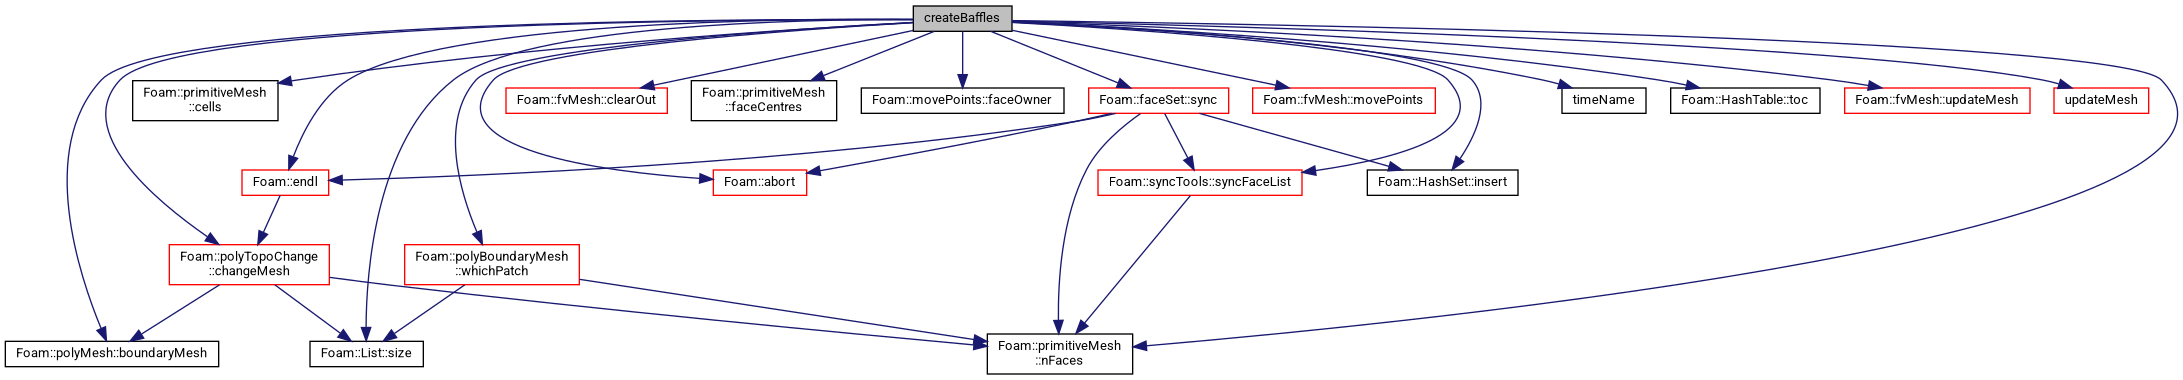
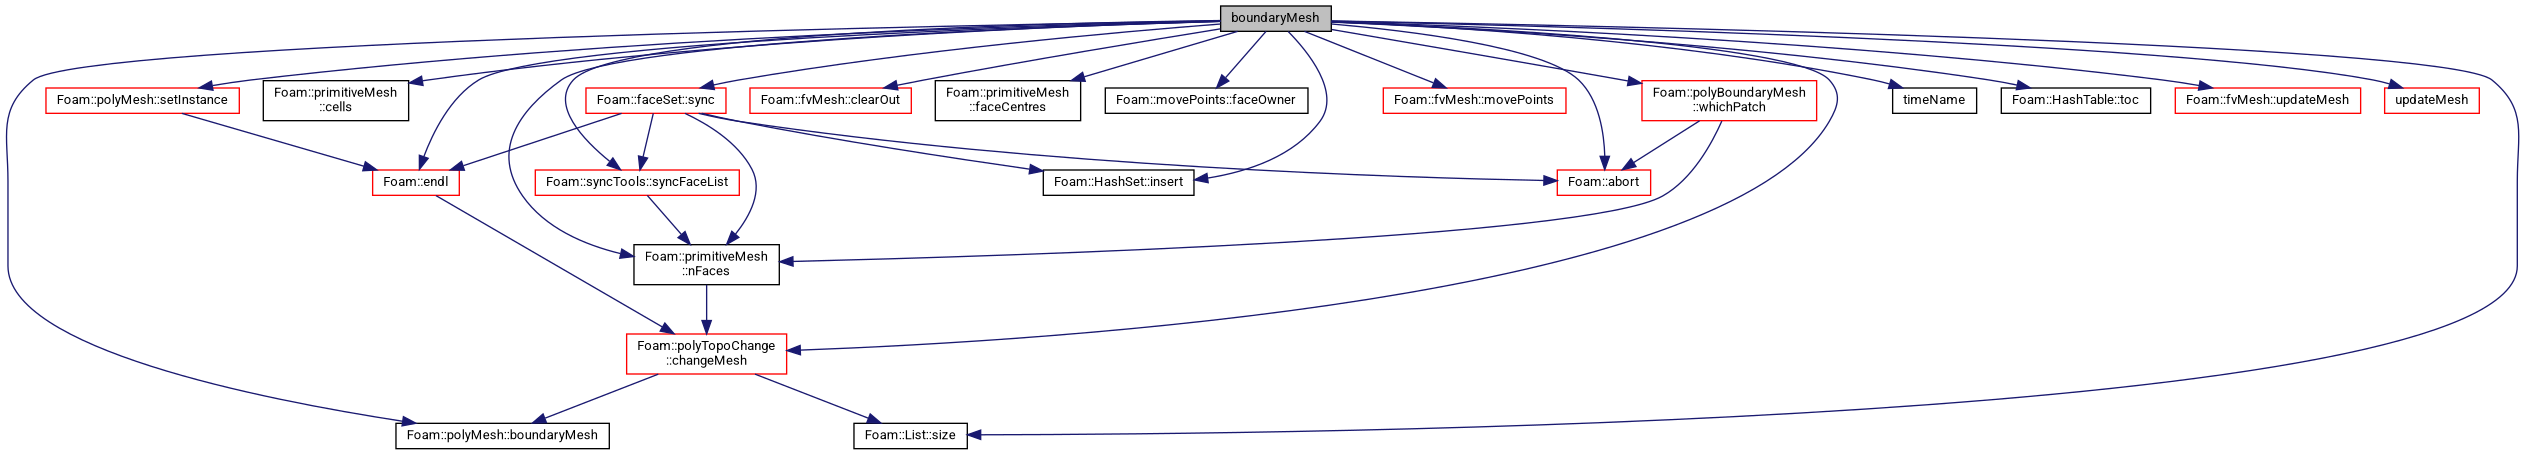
node "createBaffles": label "createBaffles" -> "boundaryMesh"
node "Foam::polyMesh::setInstance": added
edge "Foam::polyBoundaryMesh ::whichPatch" -> "Foam::List::size": now "Foam::polyBoundaryMesh ::whichPatch" -> "Foam::abort"
edge "Foam::polyTopoChange ::changeMesh" -> "Foam::primitiveMesh ::nFaces": reversed
